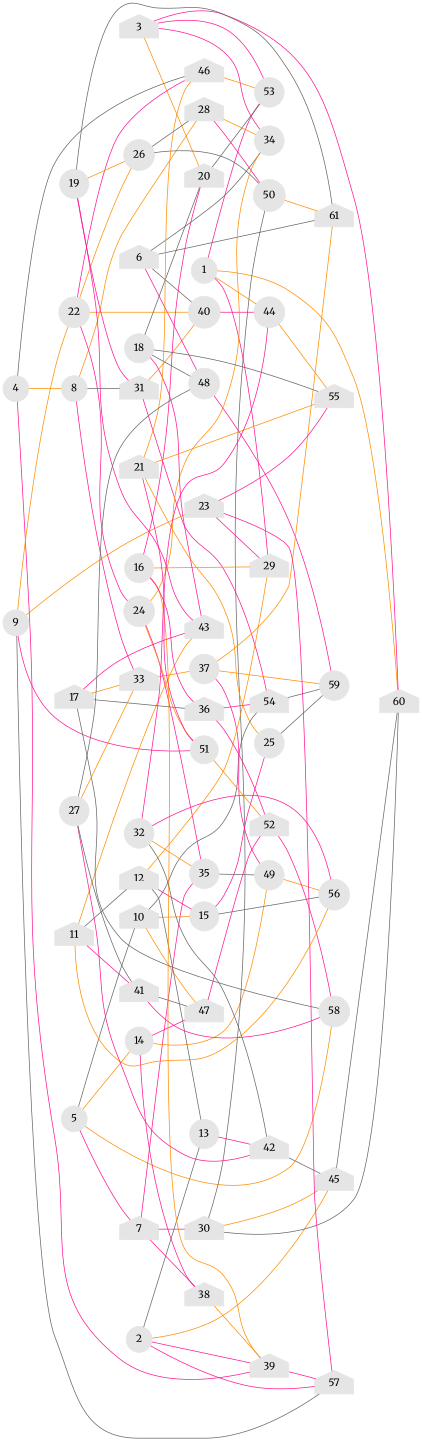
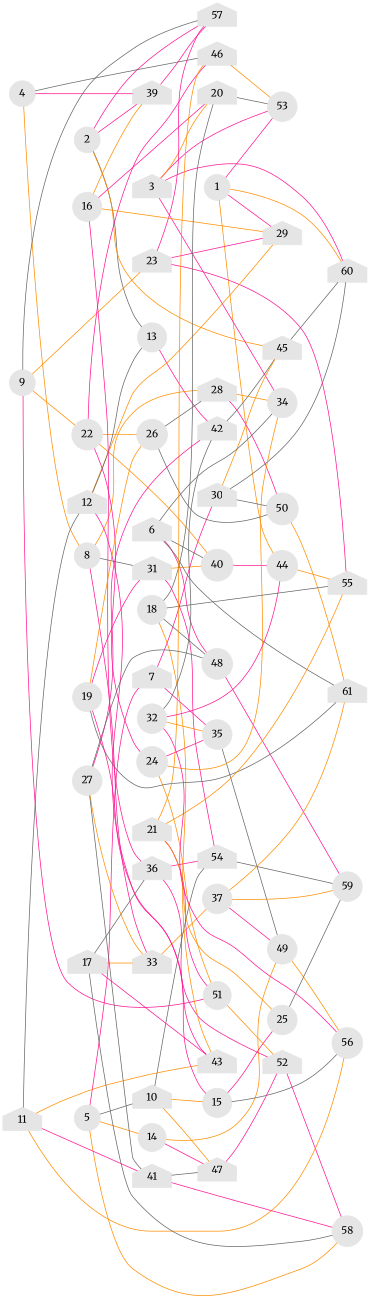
edge "18" -- "43": color deeppink -> darkorange
node "38": removed
